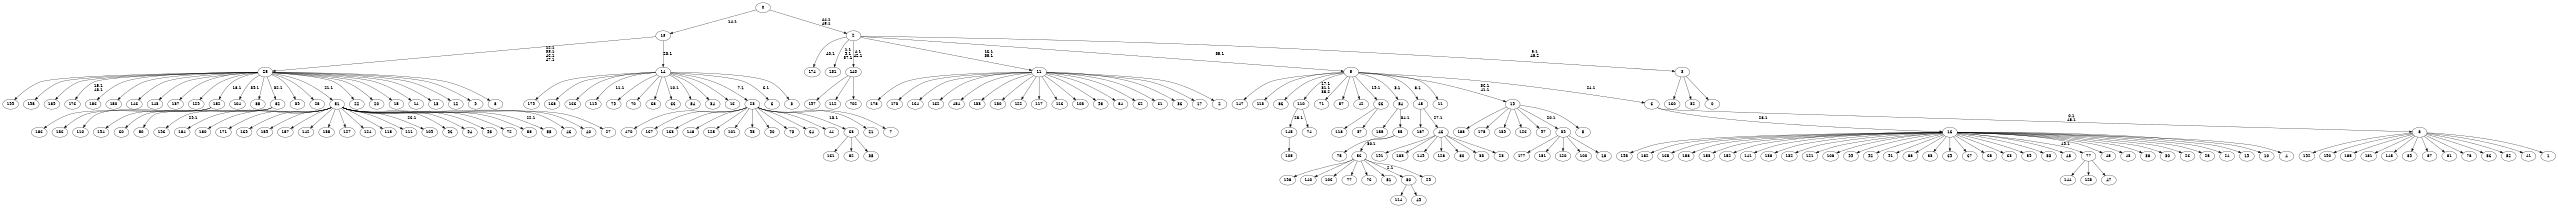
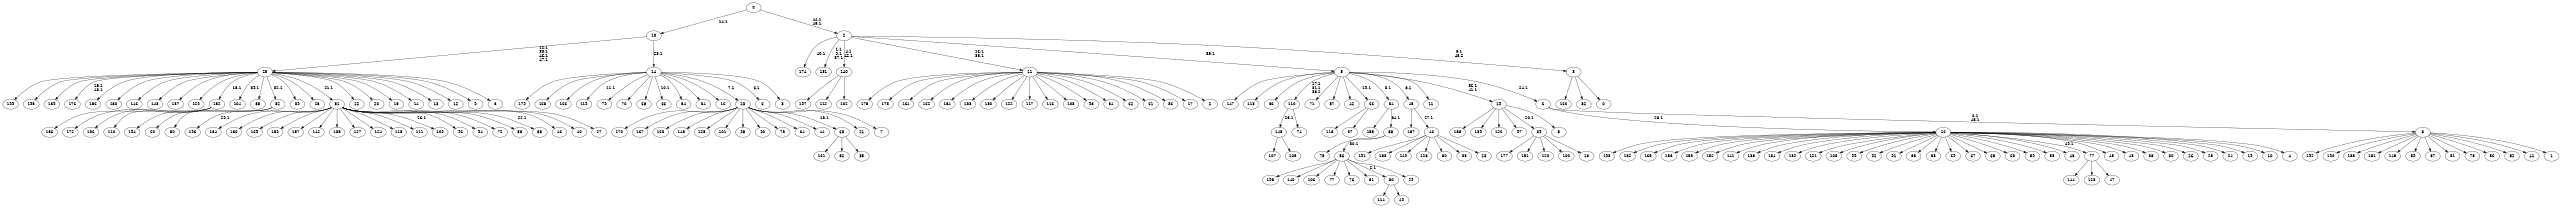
node "702": label "702" -> "102"
node "454": label "454" -> "154"
node "172": added
node "171": removed
node "93": removed
node "470": label "470" -> "170"
node "175": removed
node "107": added
node "134": added
